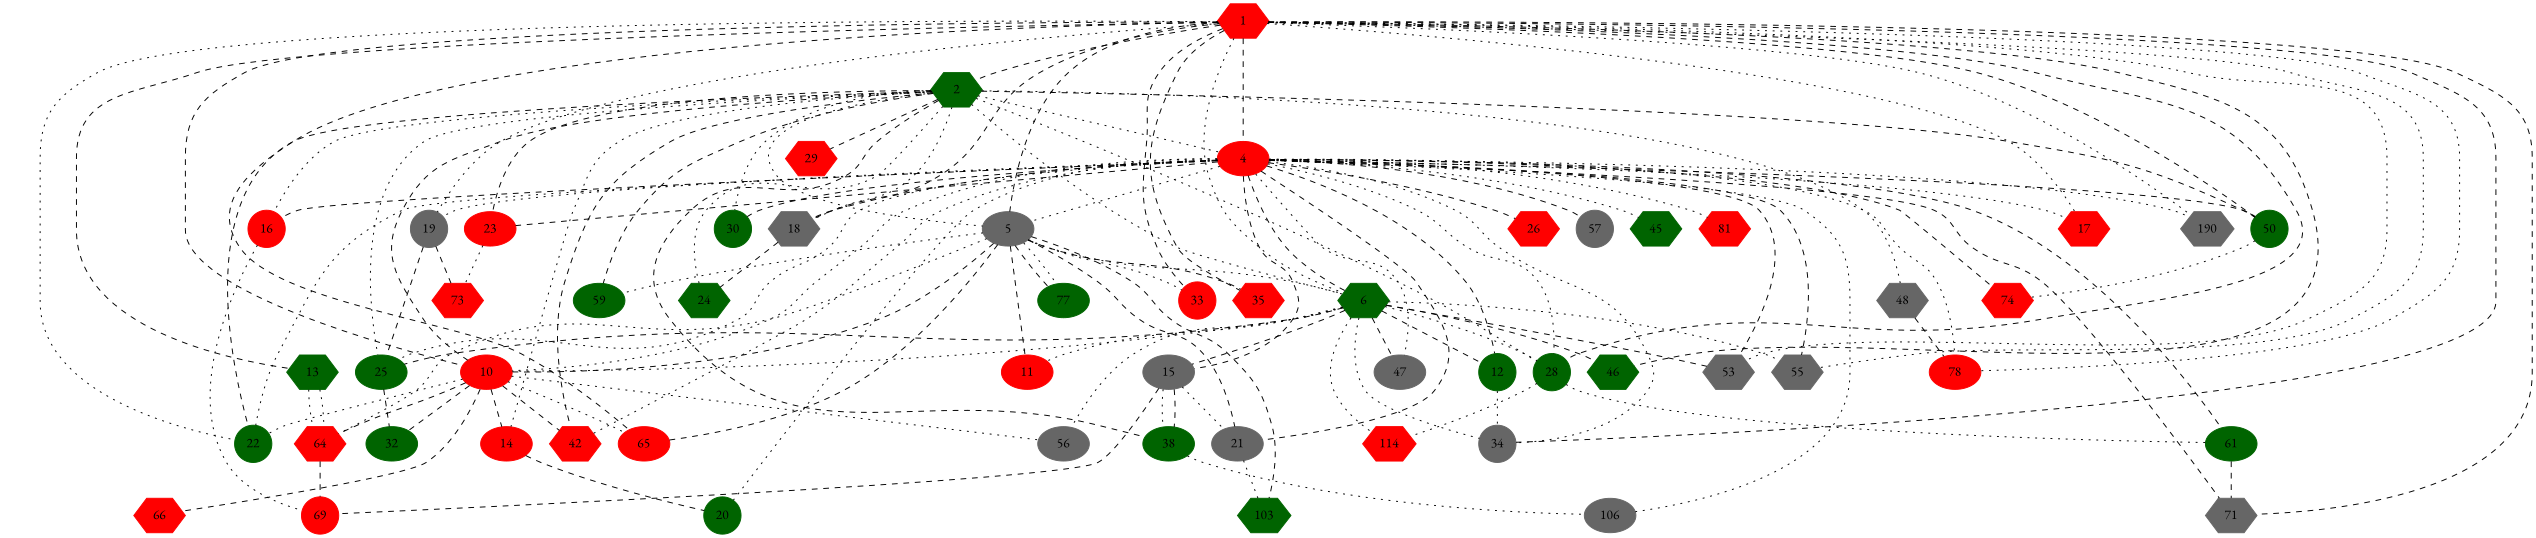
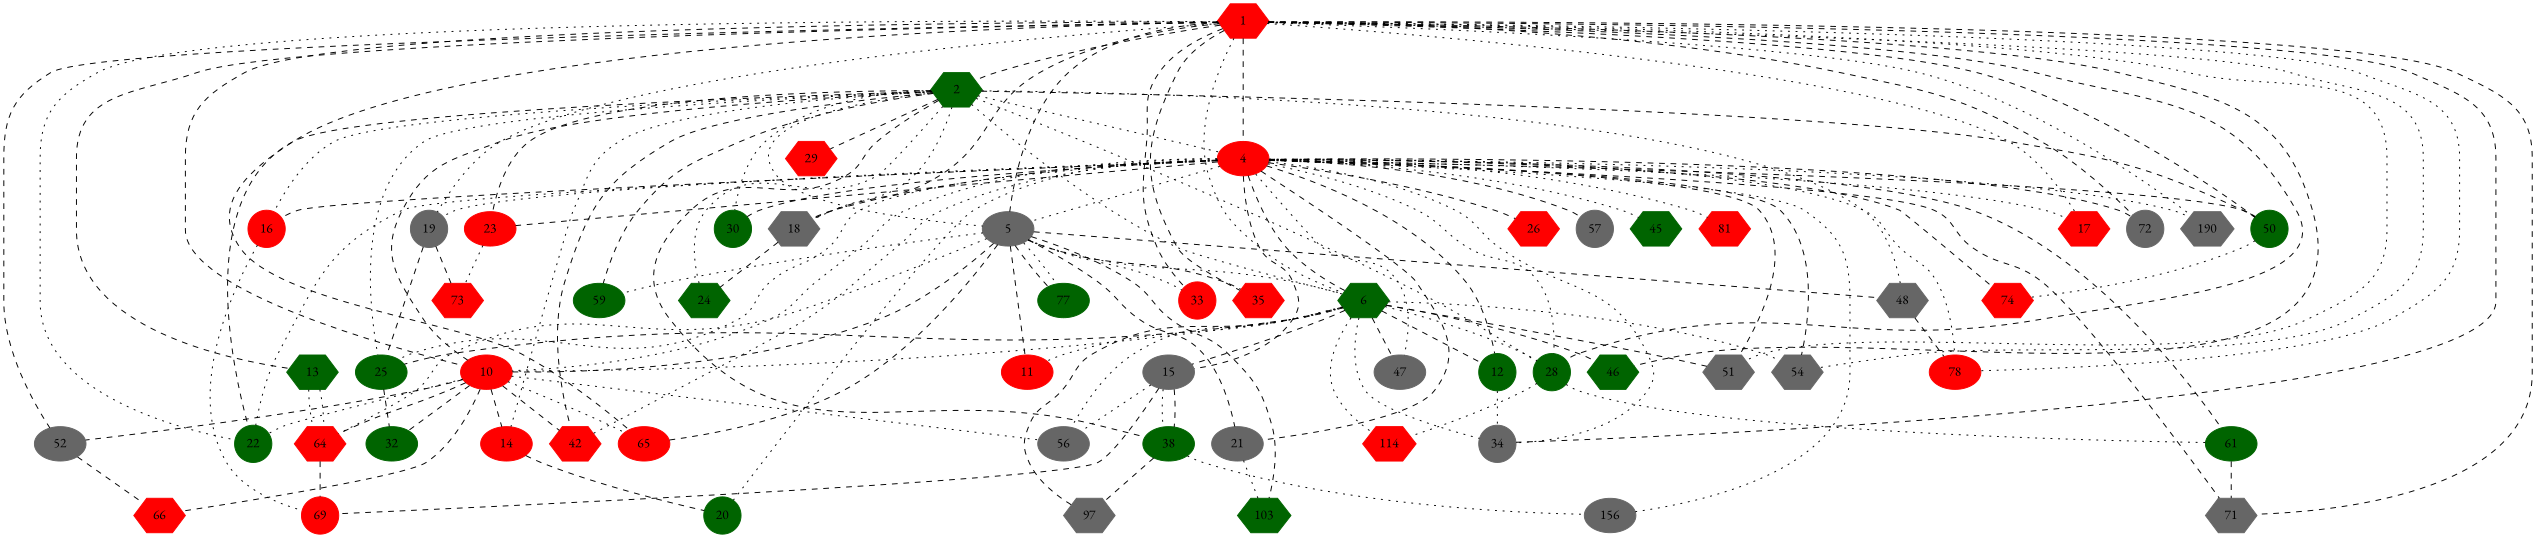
node "72": added
edge "5" -- "48": added
node "53": label "53" -> "51"
node "55": label "55" -> "54"
edge "15" -- "21": now "15" -- "56"
node "52": added
node "97": added
node "106": label "106" -> "156"
